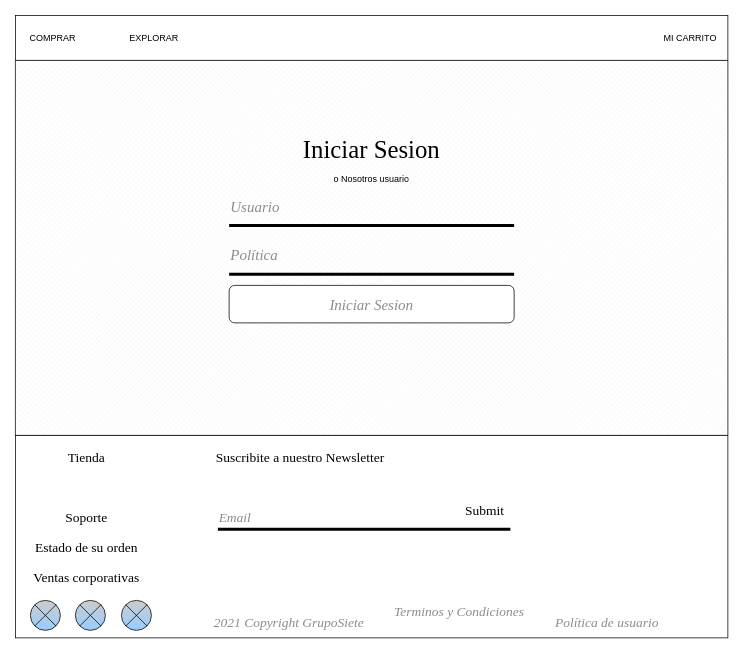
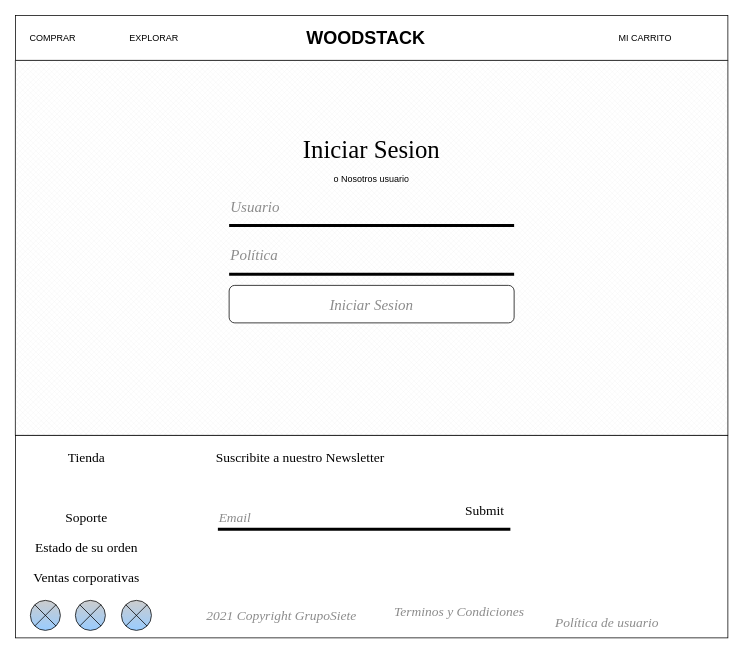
node "WOODSTACK": added
node "MI CARRITO": moved (690, 38) -> (645, 38)
node "2021 Copyright GrupoSiete": moved (289, 623) -> (282, 615)
